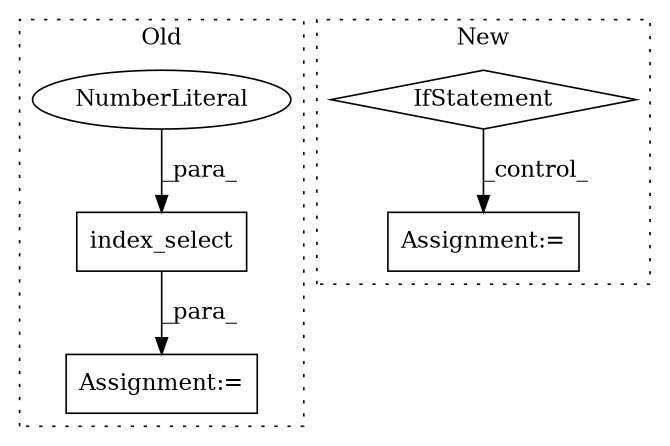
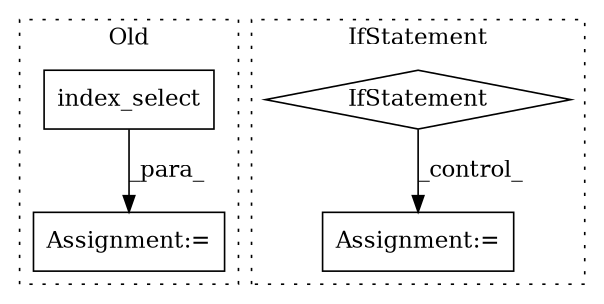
cluster "New": label "New" -> "IfStatement"
node "NumberLiteral": removed
